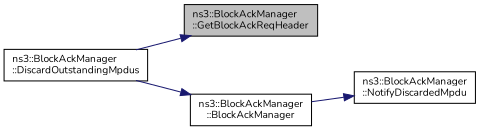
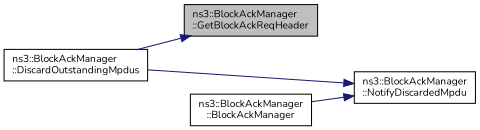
edge "ns3::BlockAckManager ::DiscardOutstandingMpdus" -> "ns3::BlockAckManager ::BlockAckManager": now "ns3::BlockAckManager ::DiscardOutstandingMpdus" -> "ns3::BlockAckManager ::NotifyDiscardedMpdu"
